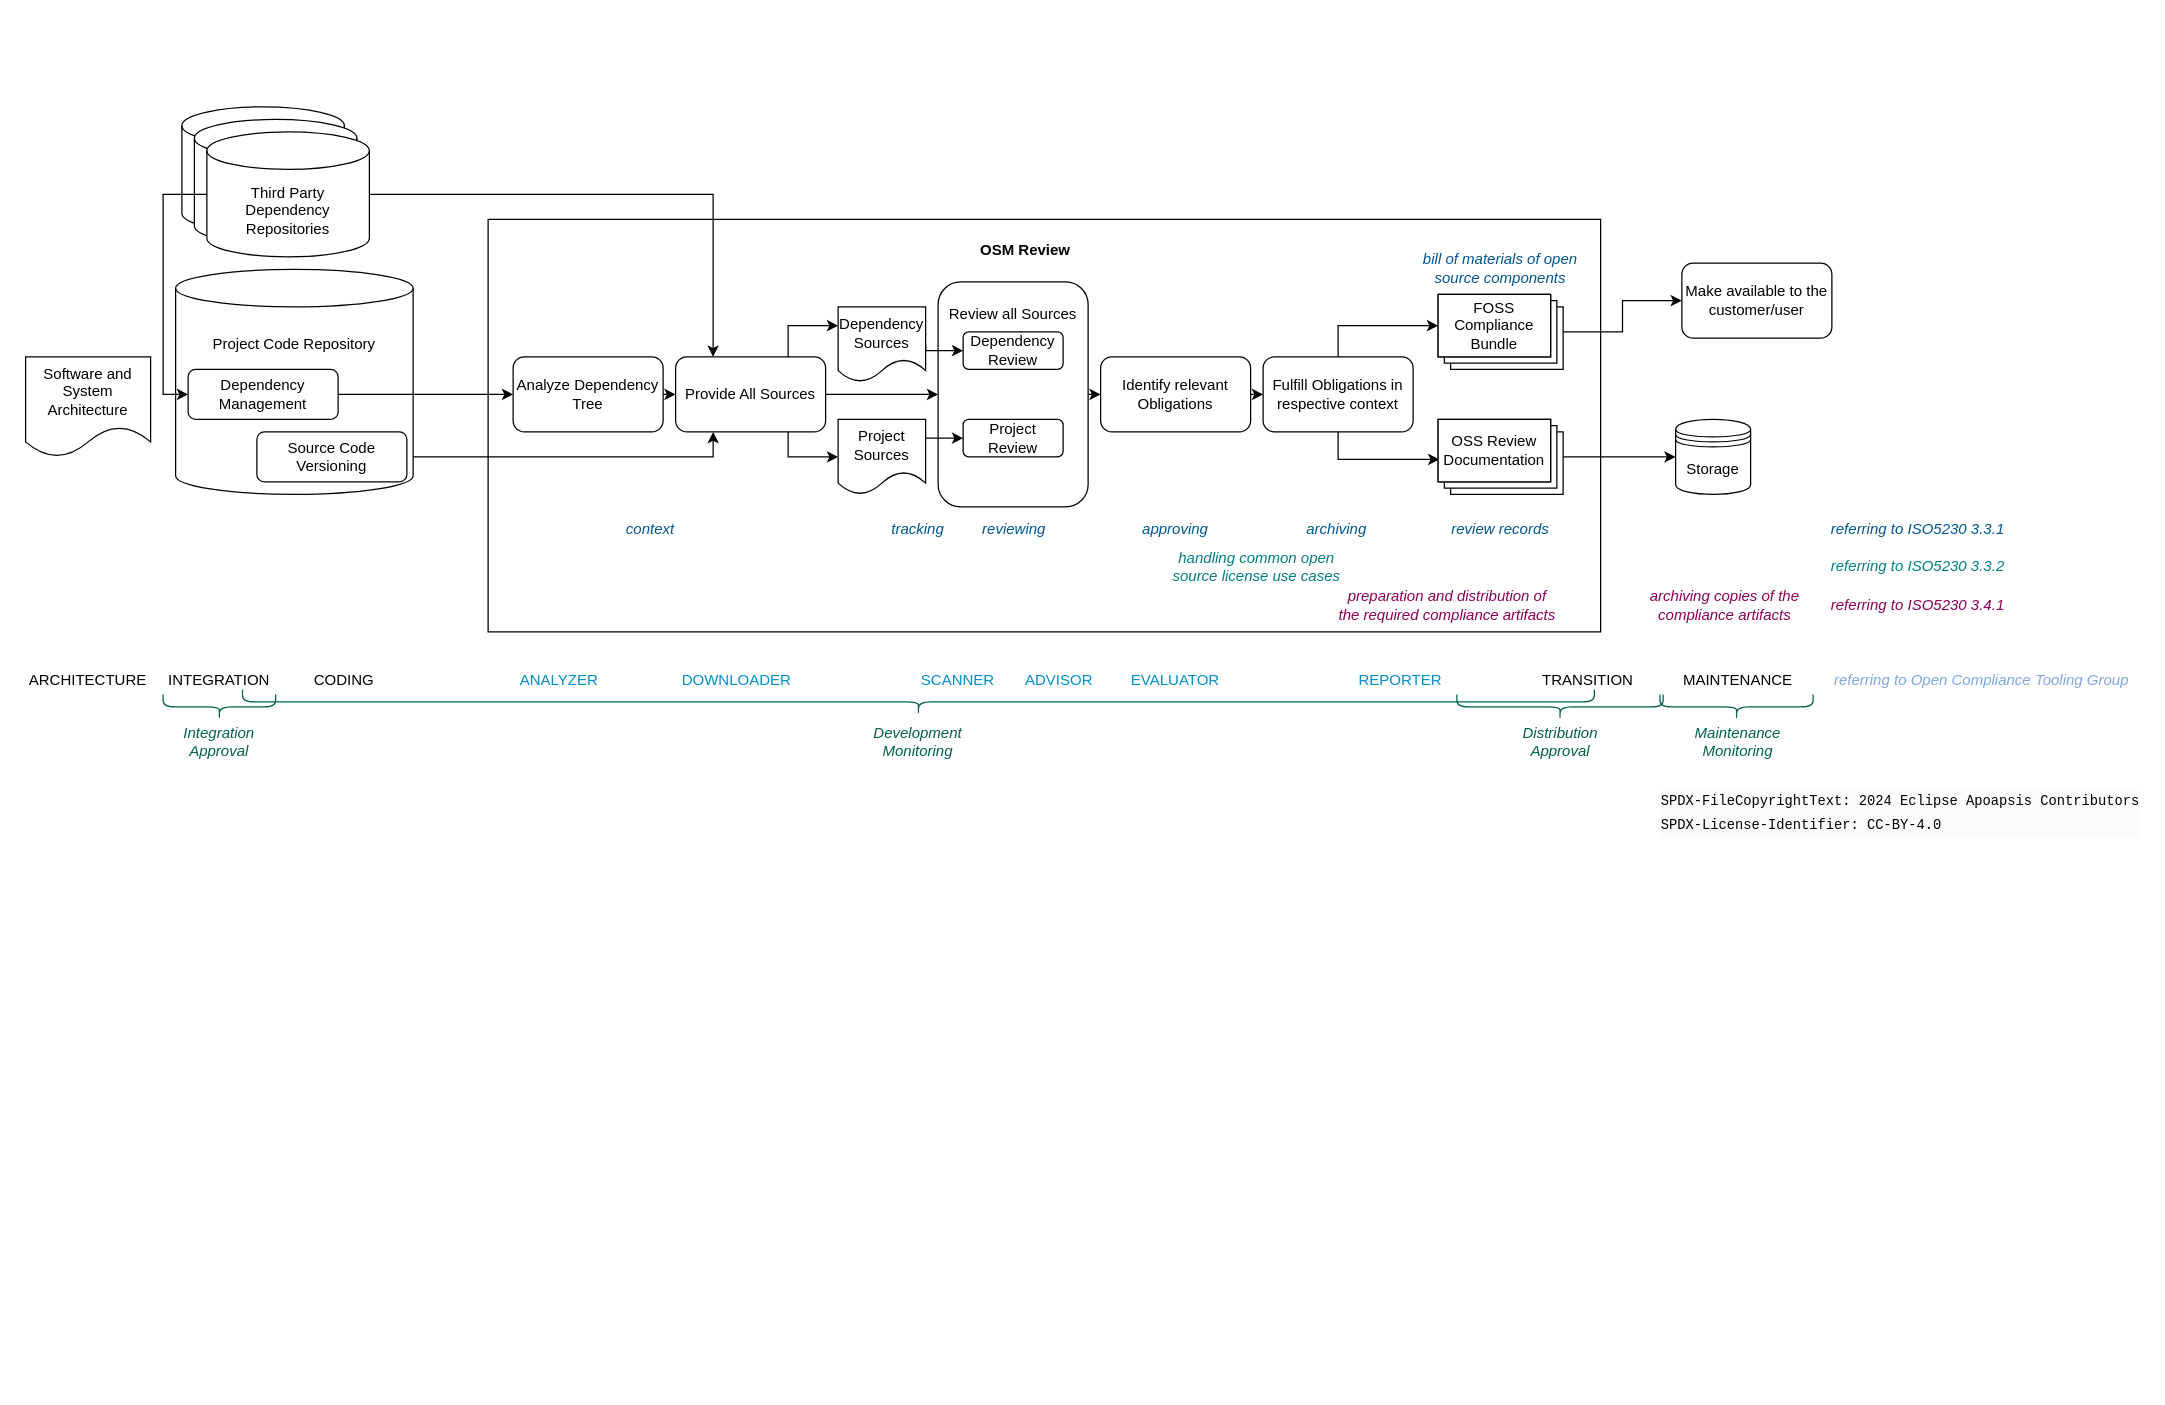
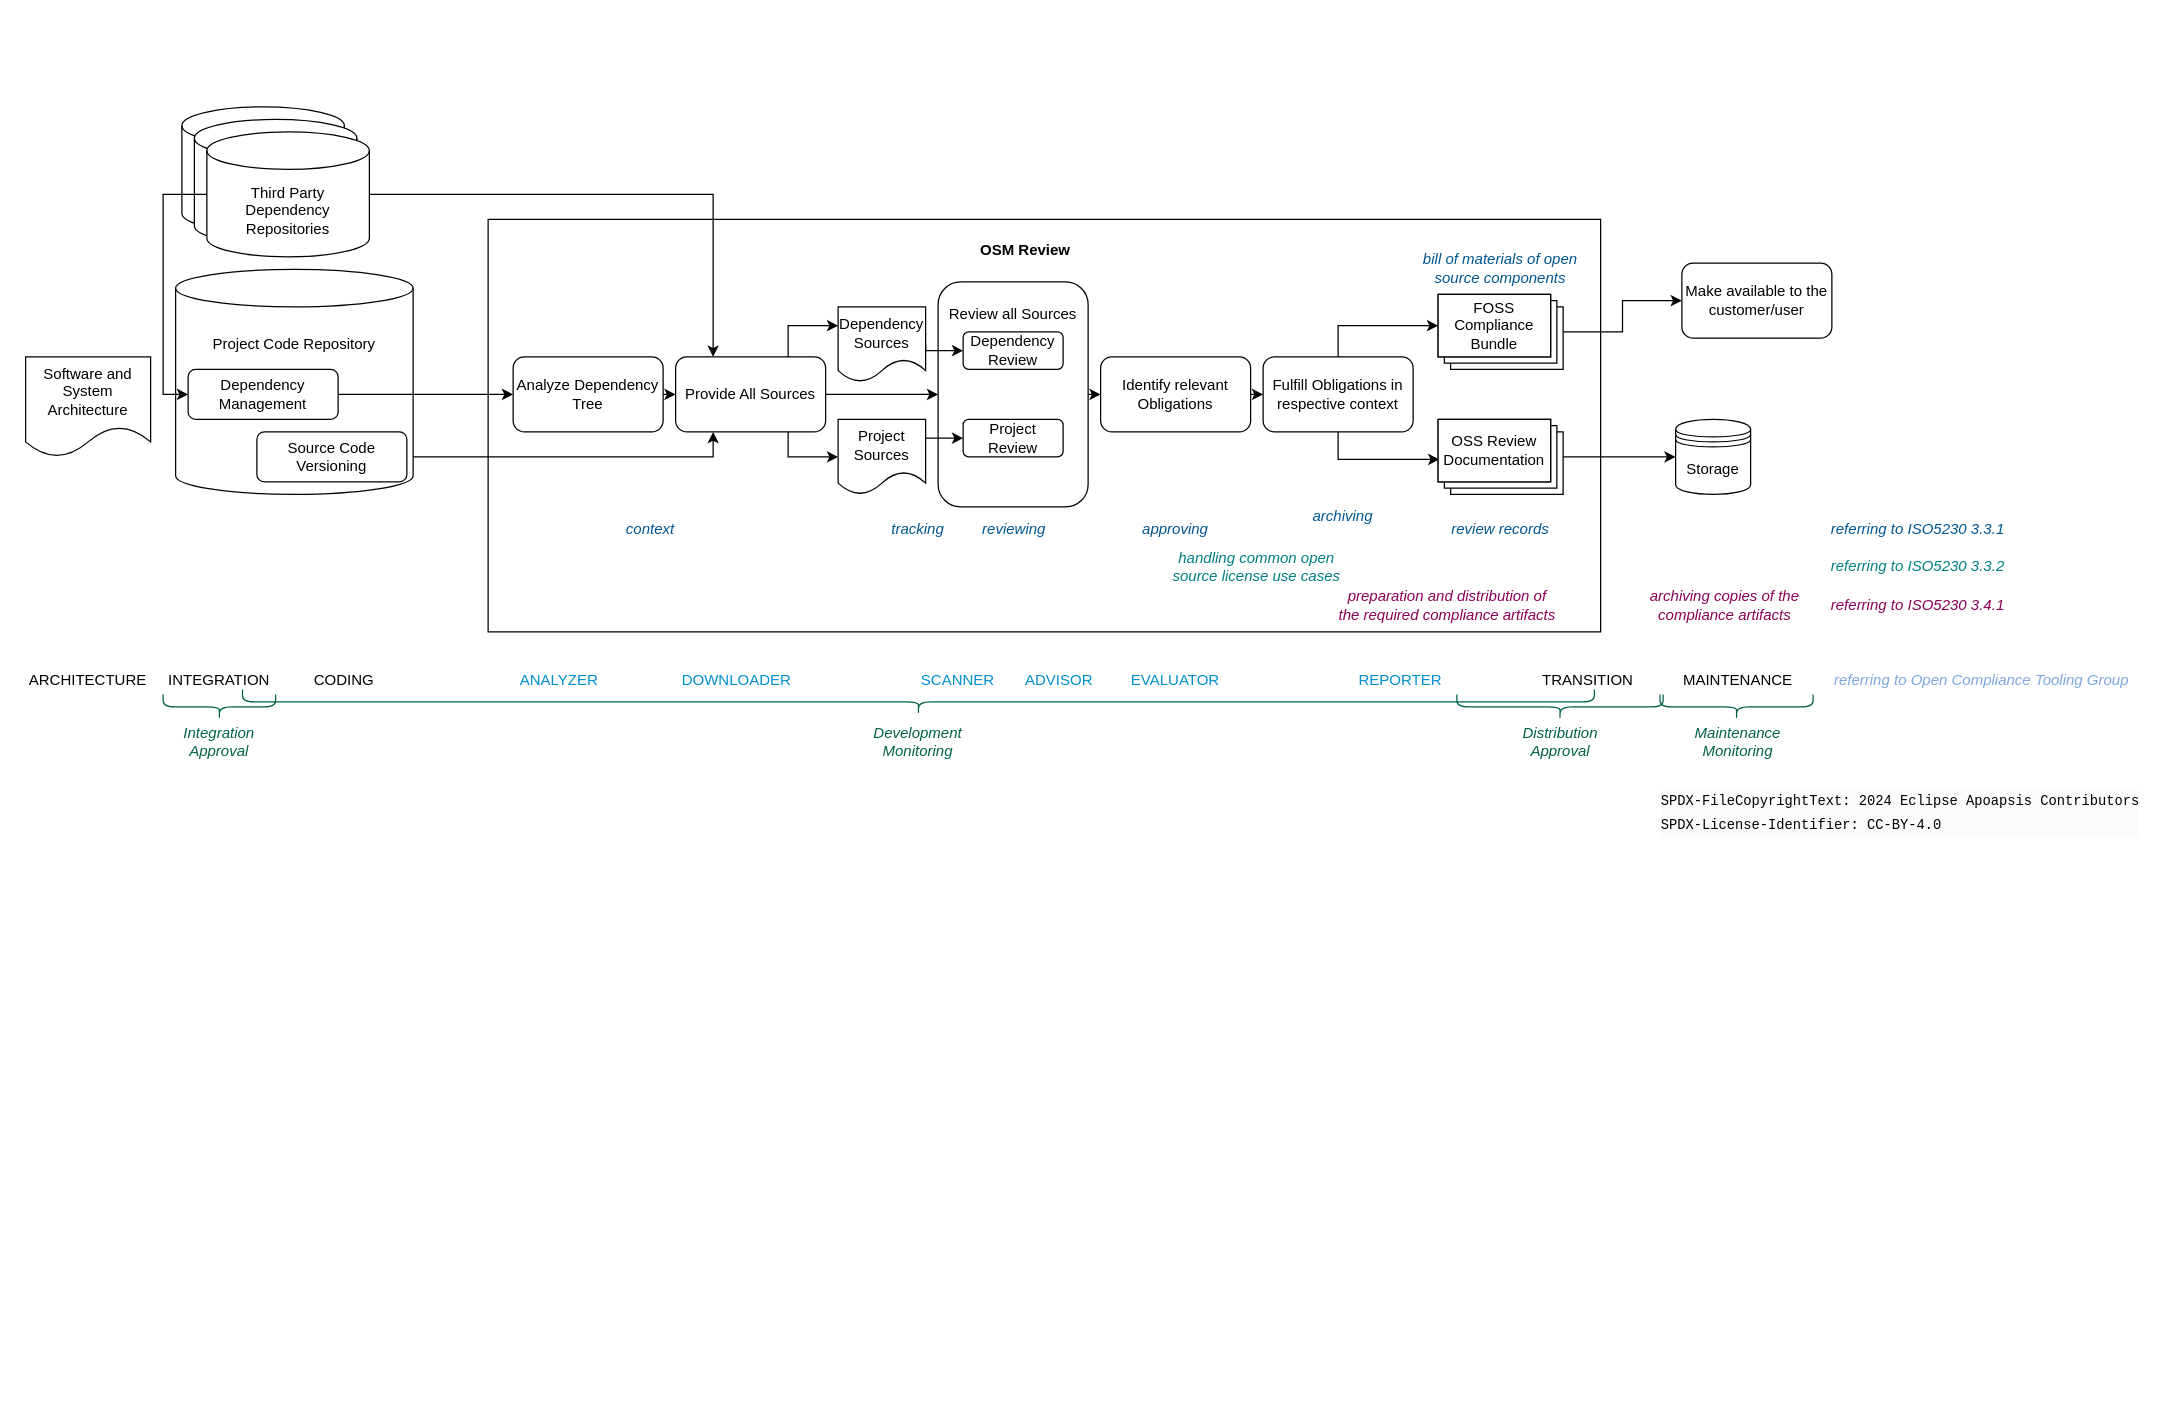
node "archiving": moved (1337, 529) -> (1343, 517)
